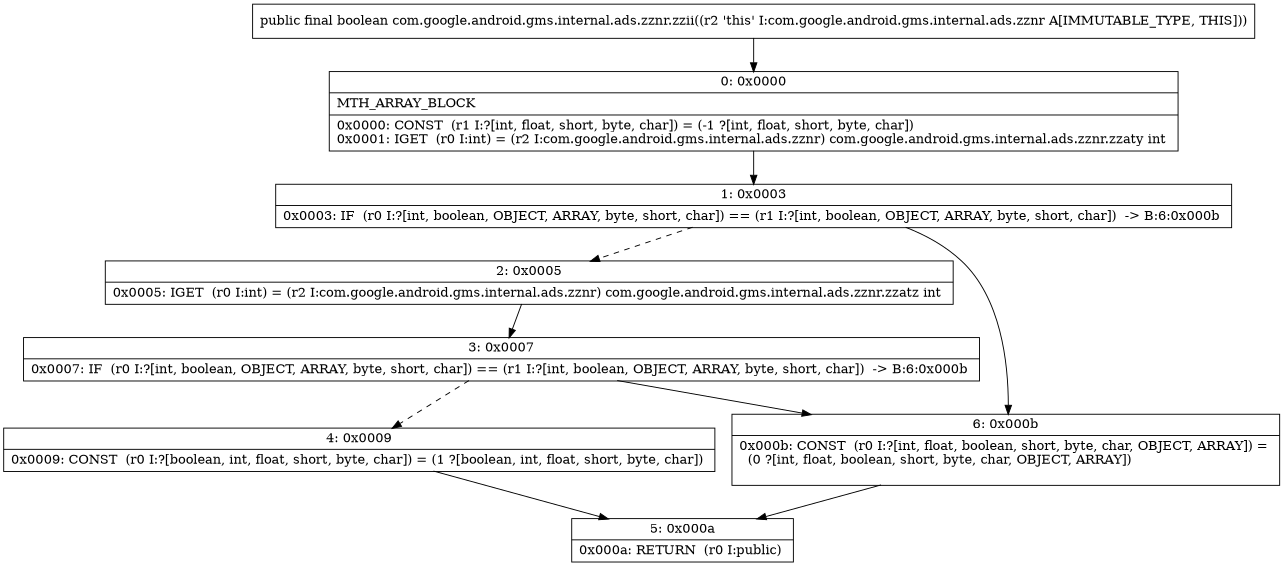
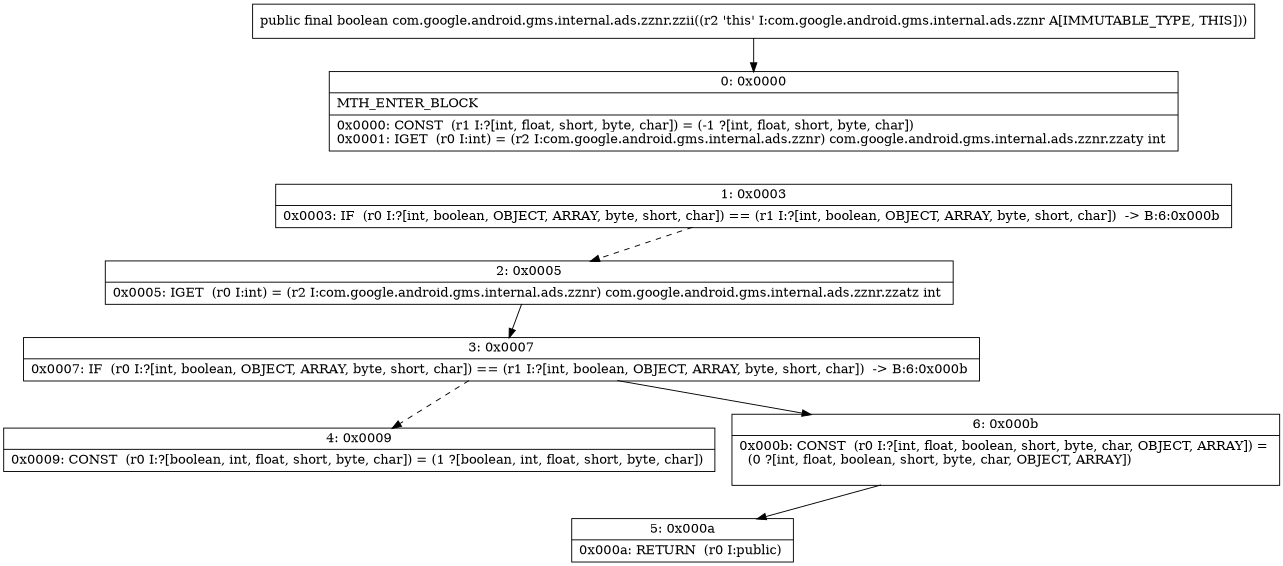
node "0: 0x0000": text "MTH_ARRAY_BLOCK" -> "MTH_ENTER_BLOCK"
edge "0: 0x0000" -> "1: 0x0003": removed
edge "1: 0x0003" -> "6: 0x000b": removed
edge "4: 0x0009" -> "5: 0x000a": removed
